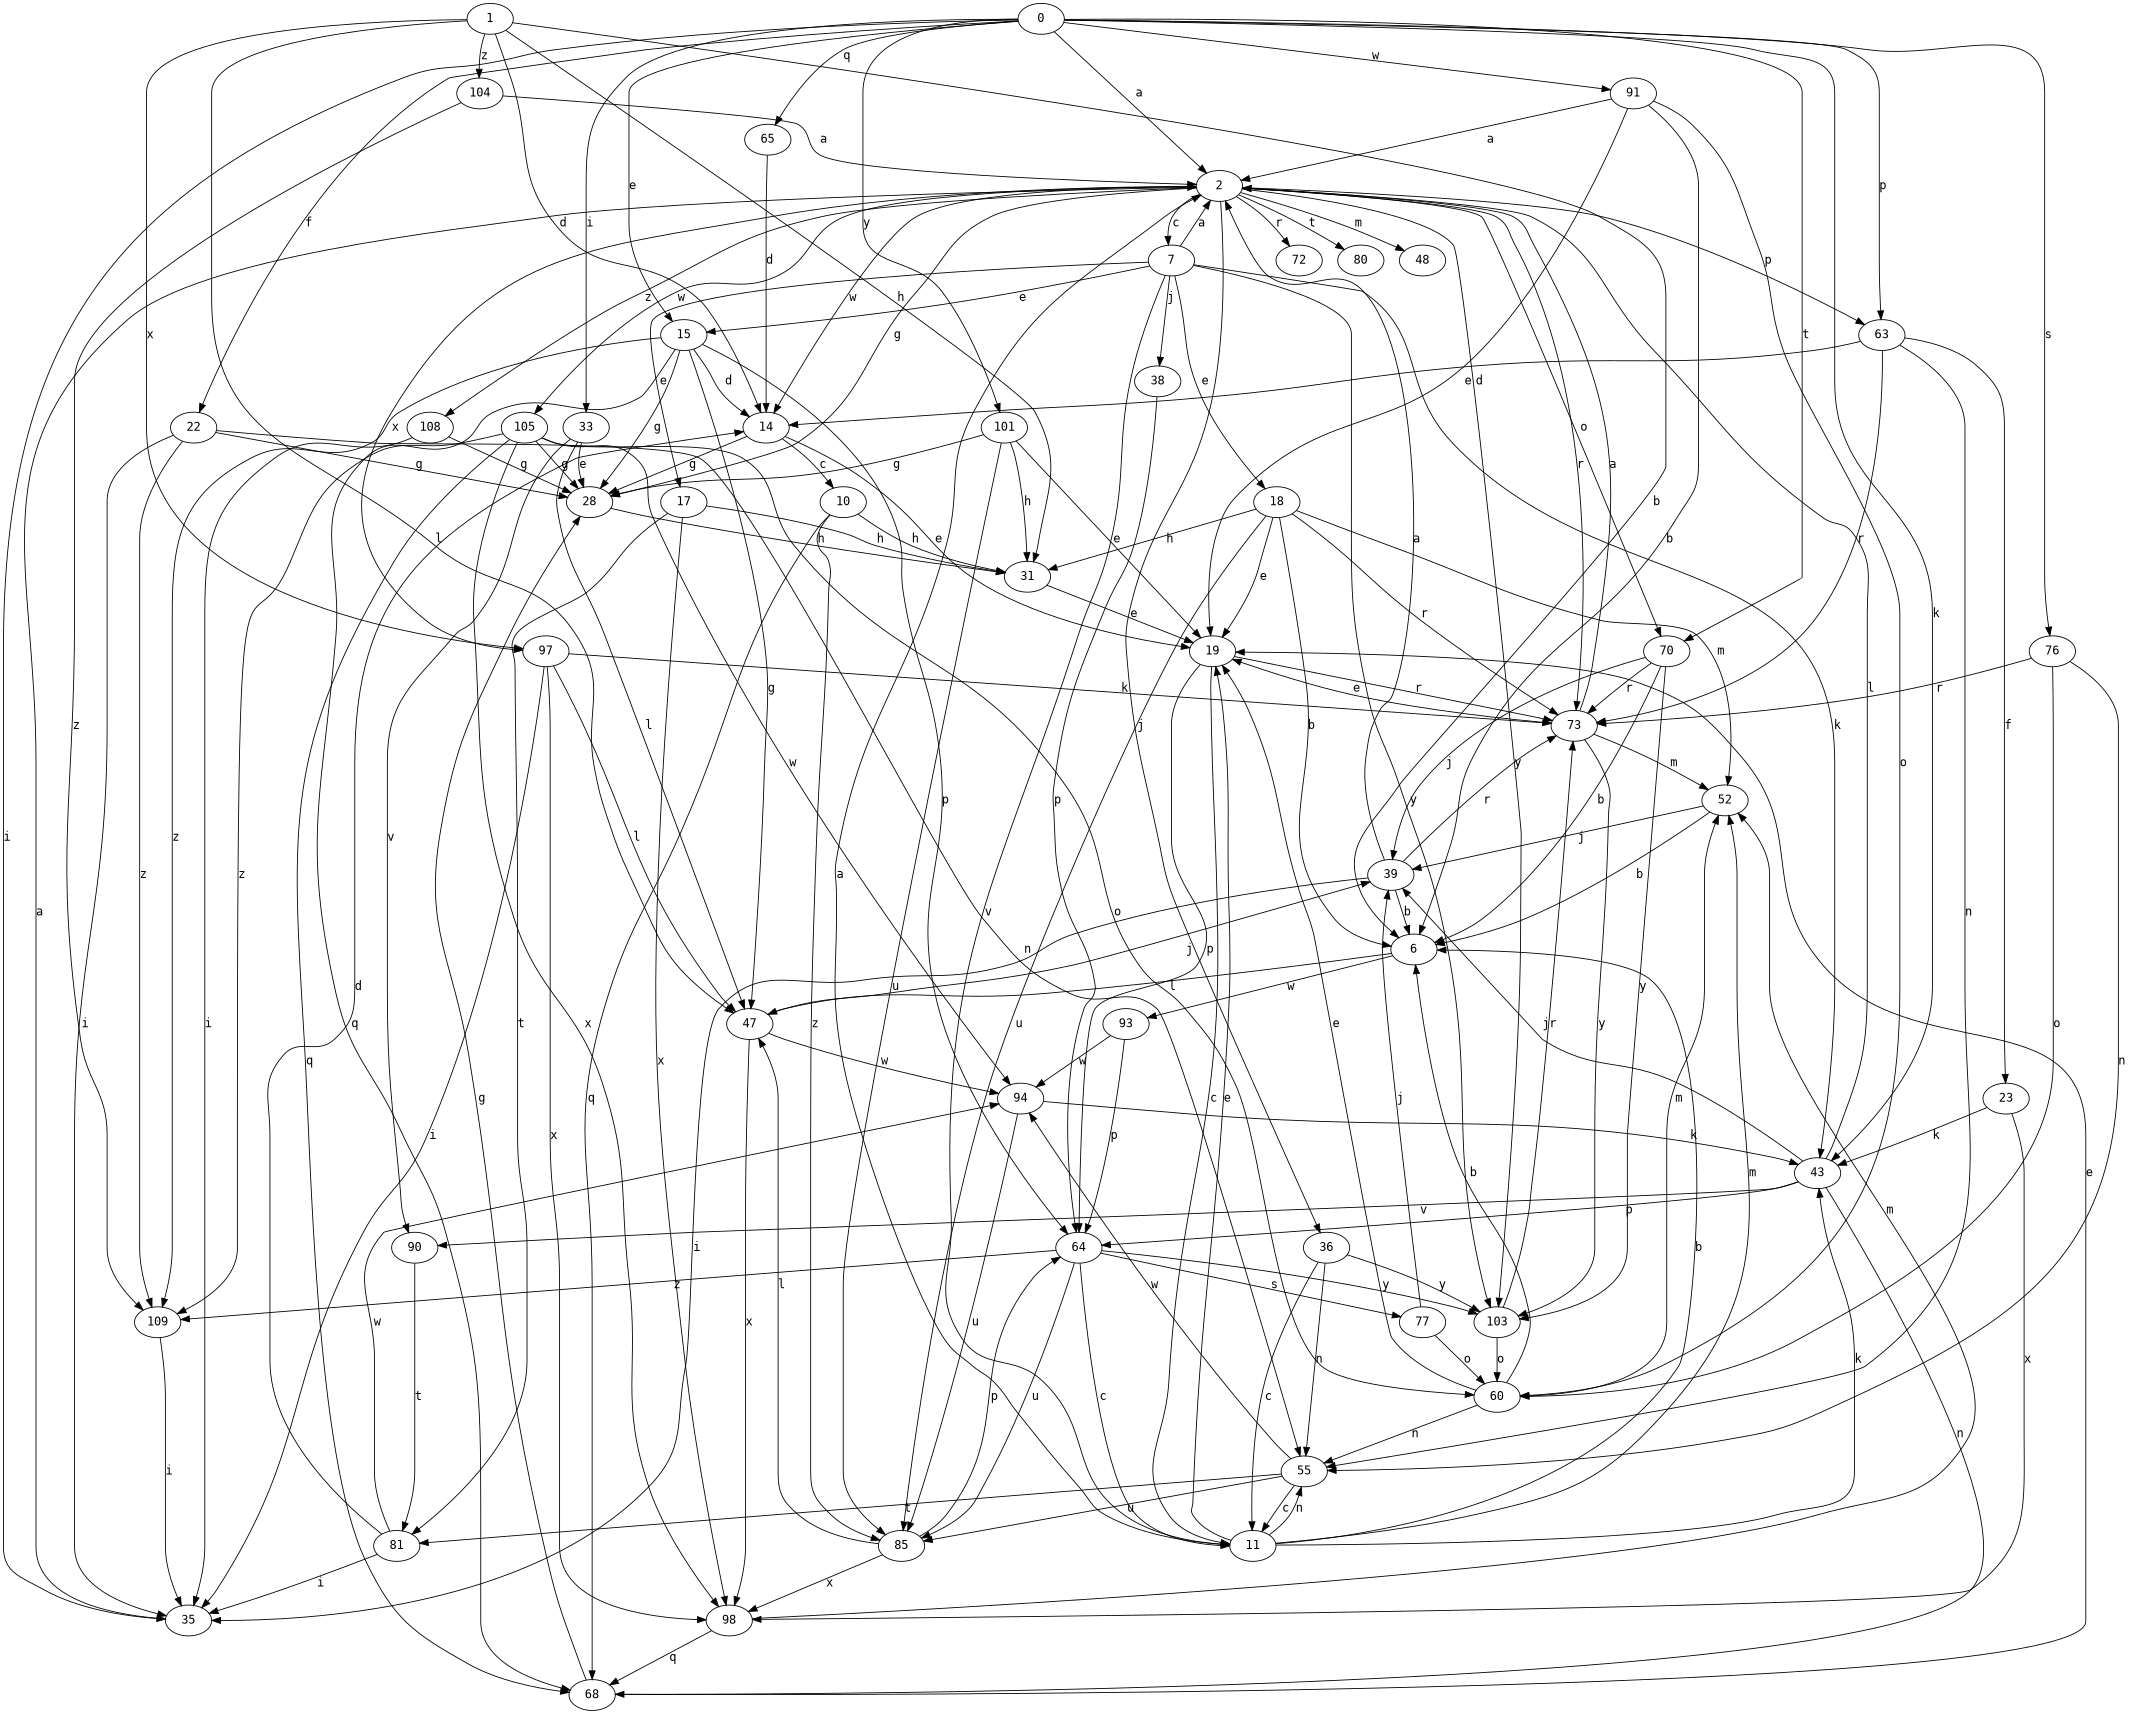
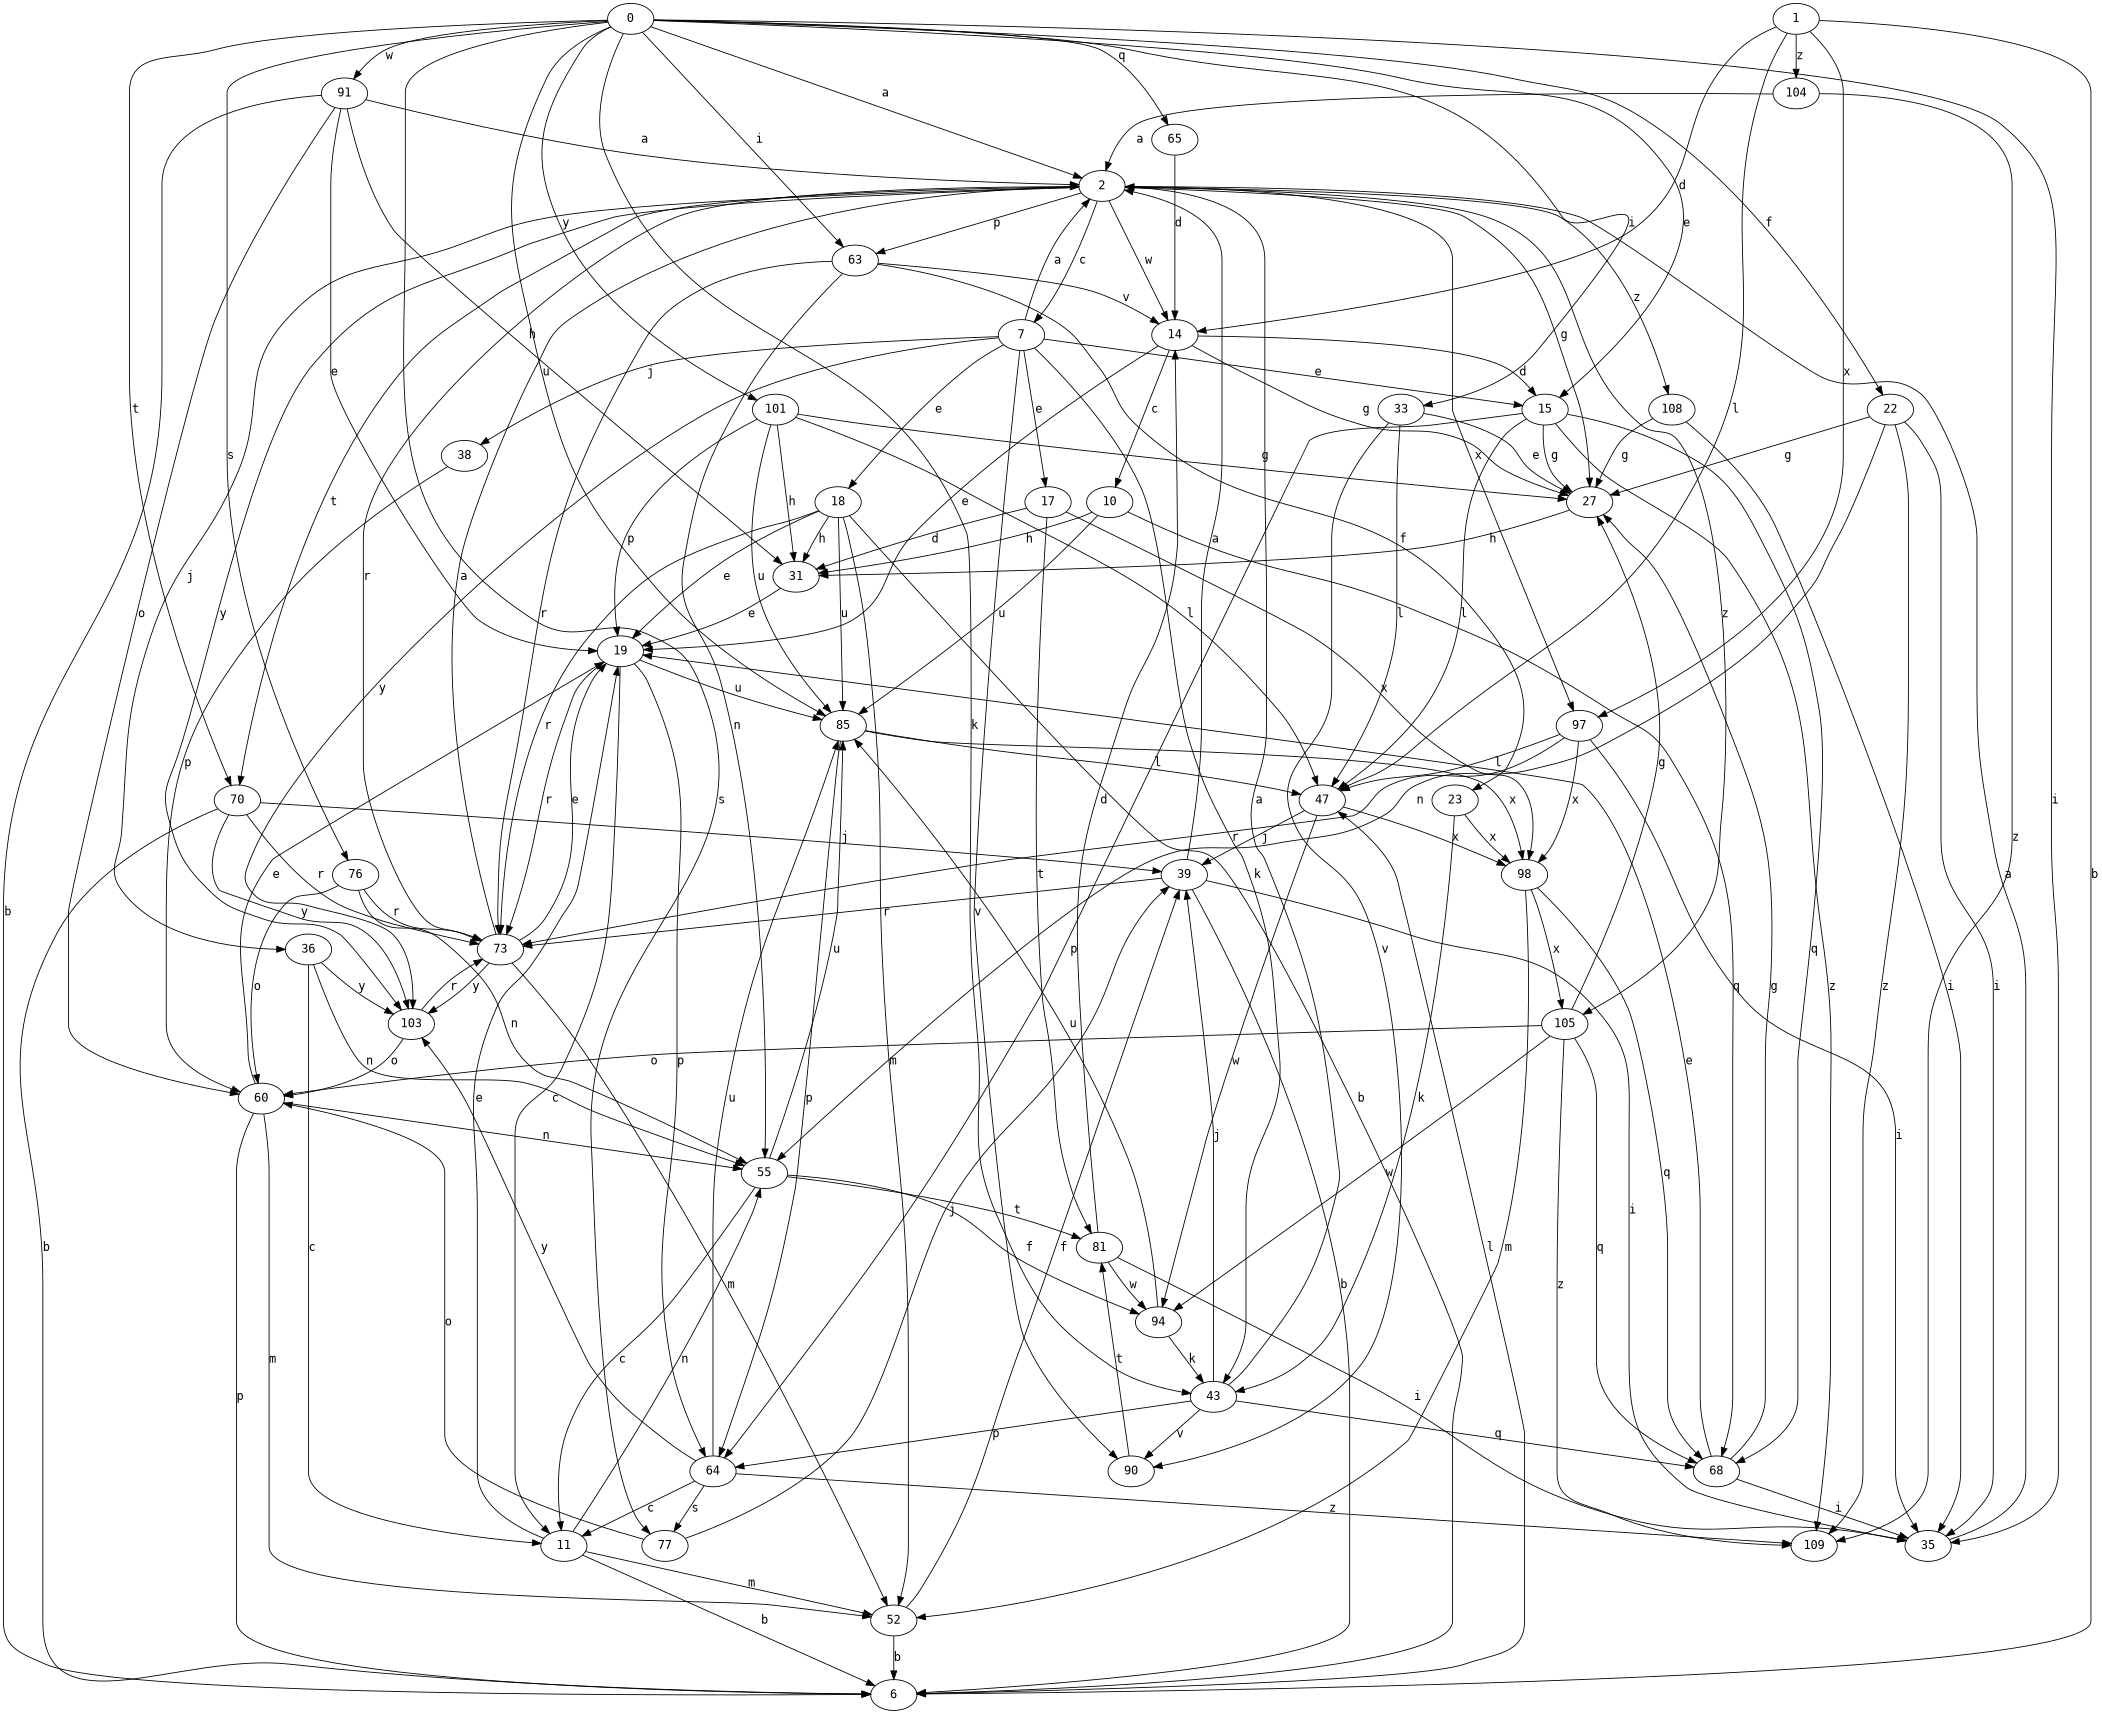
edge "0" -> "63": label "p" -> "i"
edge "1" -> "31": now "91" -> "31"
node "72": removed
node "80": removed
node "48": removed
edge "2" -> "105": label "w" -> "z"
edge "63" -> "14": label "d" -> "v"
edge "15" -> "14": reversed
edge "0" -> "85": added, label "u"
edge "2" -> "70": label "o" -> "t"
node "28": label "28" -> "27"
edge "17" -> "31": label "h" -> "d"
edge "101" -> "19": label "e" -> "p"
edge "101" -> "47": added, label "l"
edge "0" -> "77": added, label "s"
edge "15" -> "47": label "g" -> "l"
edge "97" -> "73": label "k" -> "r"
edge "43" -> "2": label "l" -> "a"
edge "19" -> "85": added, label "u"
edge "38" -> "64": now "38" -> "60"
edge "52" -> "39": label "j" -> "f"
edge "11" -> "2": removed, label "a"
edge "7" -> "11": now "7" -> "90"
edge "105" -> "98": reversed
edge "10" -> "85": label "z" -> "u"
node "93": removed
edge "60" -> "6": label "b" -> "p"
edge "55" -> "94": label "w" -> "f"
edge "43" -> "68": label "n" -> "q"
edge "109" -> "35": now "68" -> "35"
edge "11" -> "43": removed, label "k"
